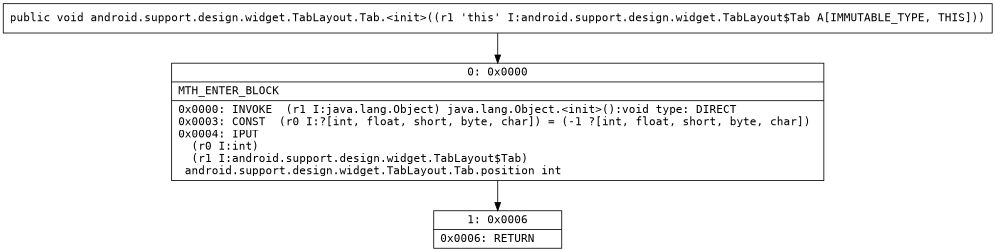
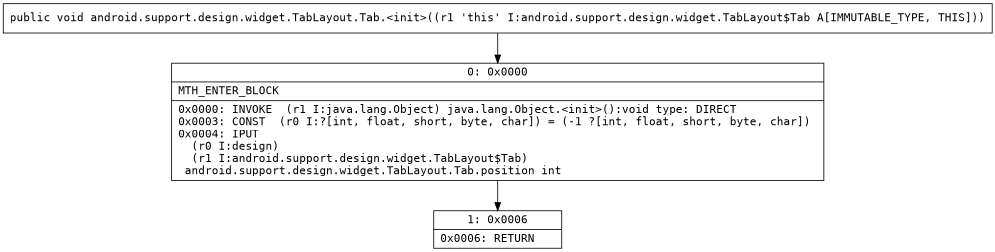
node "0: 0x0000": text "(r0 I:int)" -> "(r0 I:design)"
